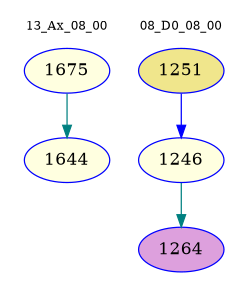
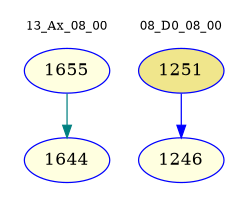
node "1675": label "1675" -> "1655"
node "1264": removed
